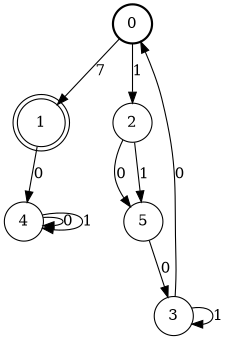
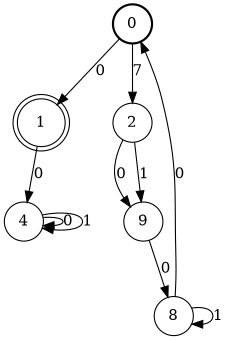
edge "0" -> "1": label "7" -> "0"
edge "0" -> "2": label "1" -> "7"
node "5": label "5" -> "9"
node "3": label "3" -> "8"
